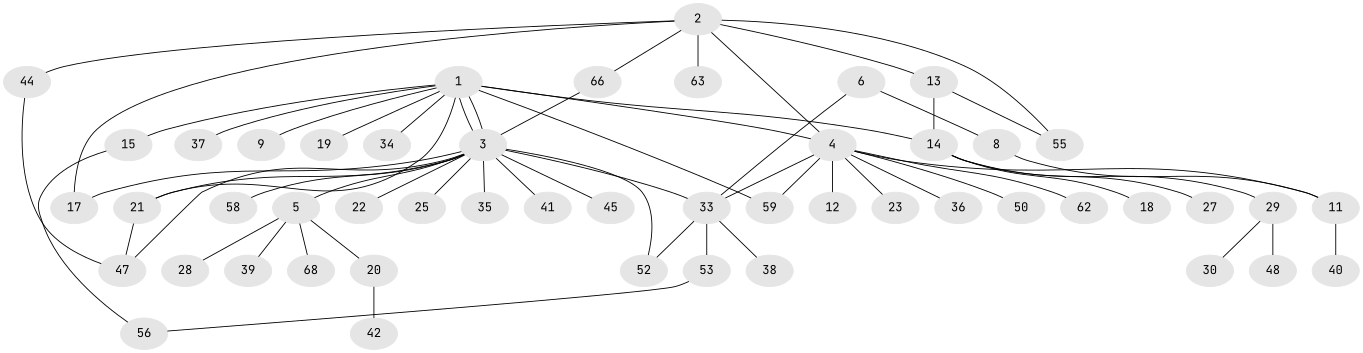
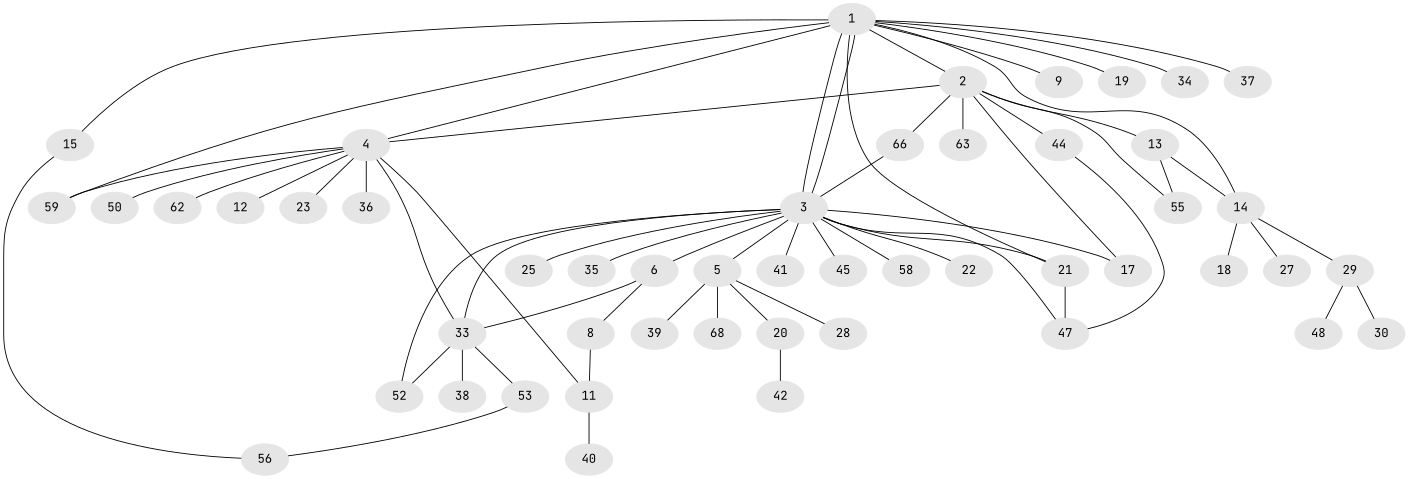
edge "1" -- "2": added
edge "3" -- "6": added
